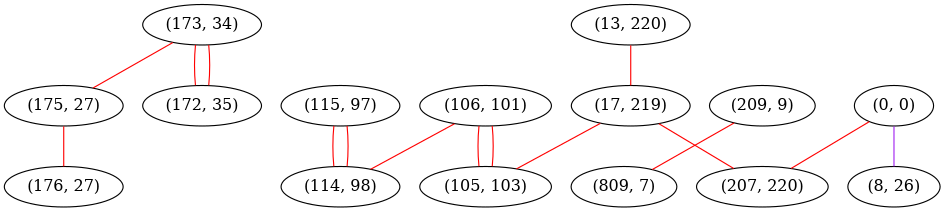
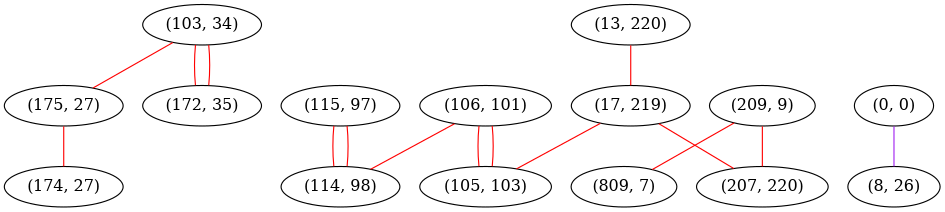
node "(173, 34)": label "(173, 34)" -> "(103, 34)"
edge "(0, 0)" -- "(207, 220)": now "(209, 9)" -- "(207, 220)"
node "(176, 27)": label "(176, 27)" -> "(174, 27)"
